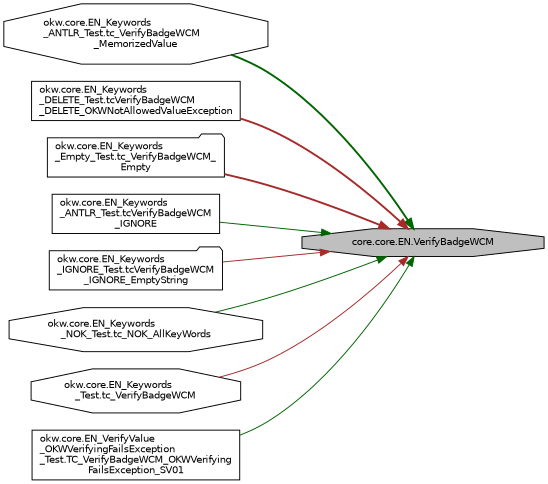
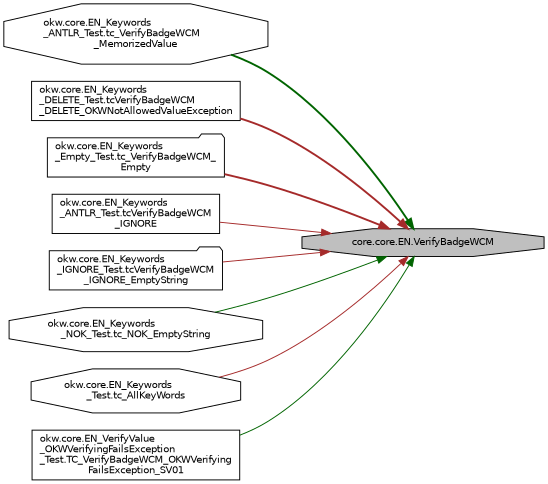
edge "okw.core.EN_Keywords _ANTLR_Test.tcVerifyBadgeWCM _IGNORE" -> "core.core.EN.VerifyBadgeWCM": color darkgreen -> brown
node "okw.core.EN_Keywords _NOK_Test.tc_NOK_AllKeyWords": label "okw.core.EN_Keywords _NOK_Test.tc_NOK_AllKeyWords" -> "okw.core.EN_Keywords _NOK_Test.tc_NOK_EmptyString"
node "okw.core.EN_Keywords _Test.tc_VerifyBadgeWCM": label "okw.core.EN_Keywords _Test.tc_VerifyBadgeWCM" -> "okw.core.EN_Keywords _Test.tc_AllKeyWords"
